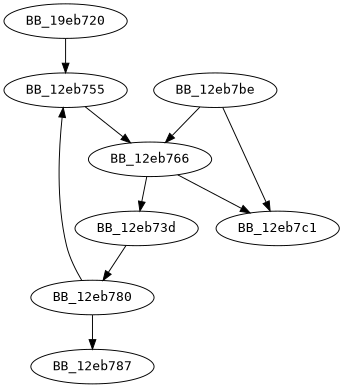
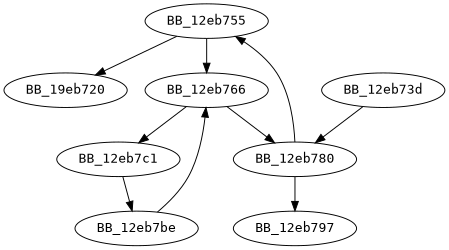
edge "BB_19eb720" -> "BB_12eb755": reversed
edge "BB_12eb7be" -> "BB_12eb7c1": reversed
edge "BB_12eb766" -> "BB_12eb73d": now "BB_12eb766" -> "BB_12eb780"
node "BB_12eb787": label "BB_12eb787" -> "BB_12eb797"
